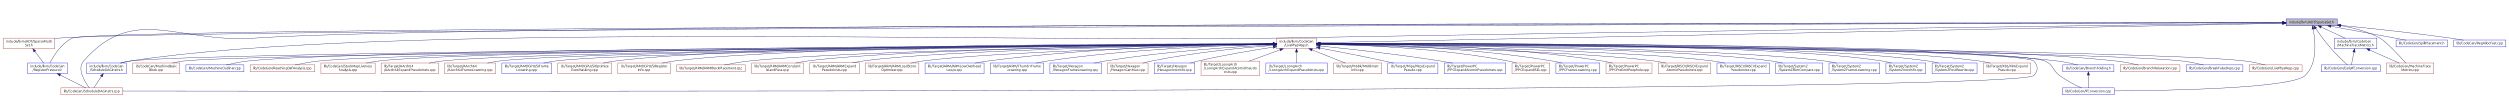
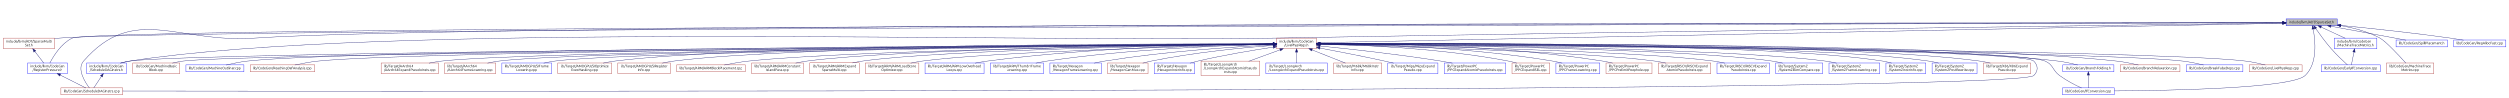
edge "lib/CodeGen/MachineTrace Metrics.cpp" -> "include/llvm/CodeGen /MachineTraceMetrics.h": removed
node "lib/CodeGen/StackMapLiveness Analysis.cpp": removed
node "lib/Target/ARM/ARMExpand PseudoInsts.cpp": label "lib/Target/ARM/ARMExpand PseudoInsts.cpp" -> "lib/Target/ARM/ARMExpand SparseMulti.cpp"
